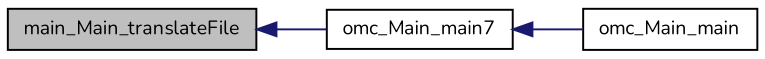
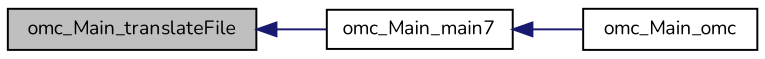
node "main_Main_translateFile": label "main_Main_translateFile" -> "omc_Main_translateFile"
node "omc_Main_main": label "omc_Main_main" -> "omc_Main_omc"
